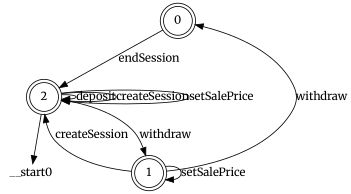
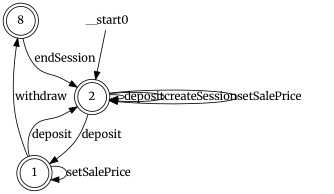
node "0": label "0" -> "8"
edge "2" -> "__start0": reversed
edge "1" -> "2": label "createSession" -> "deposit"
edge "2" -> "1": label "withdraw" -> "deposit"
